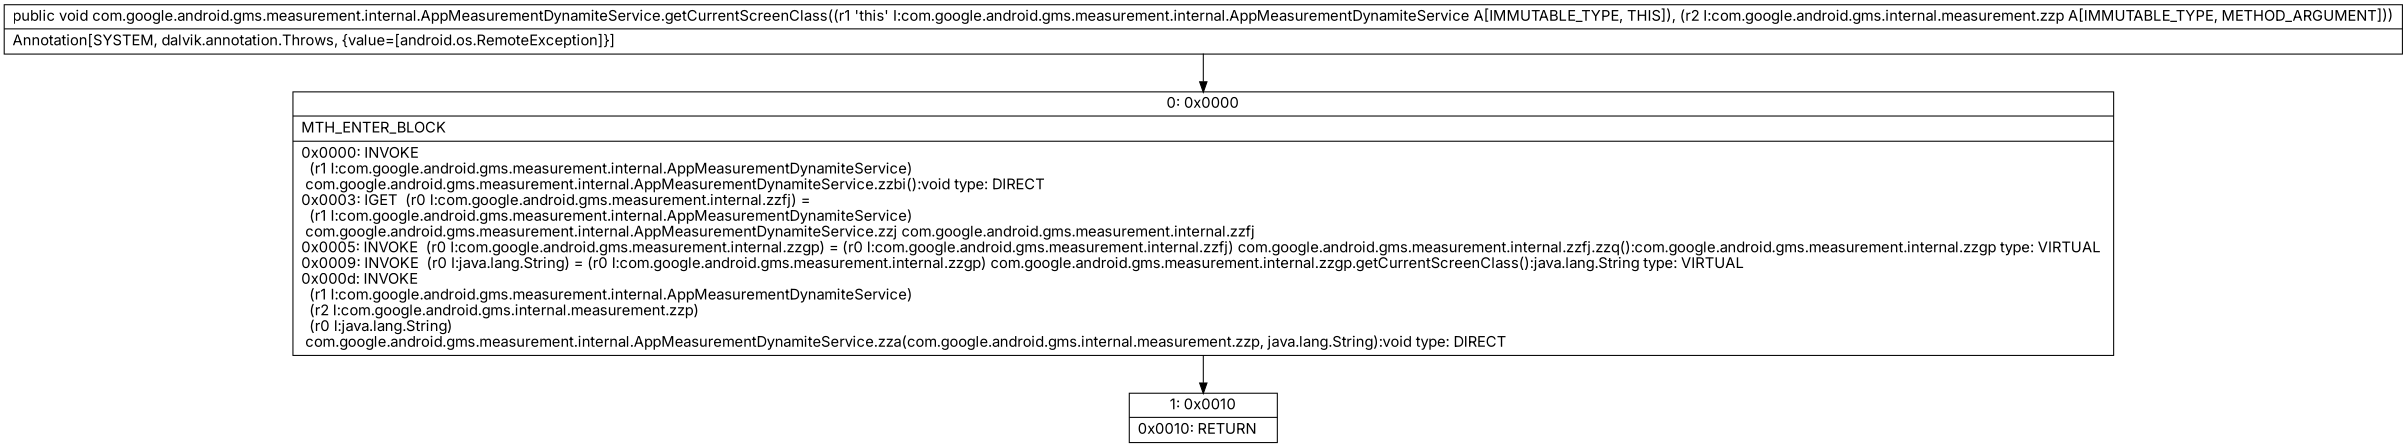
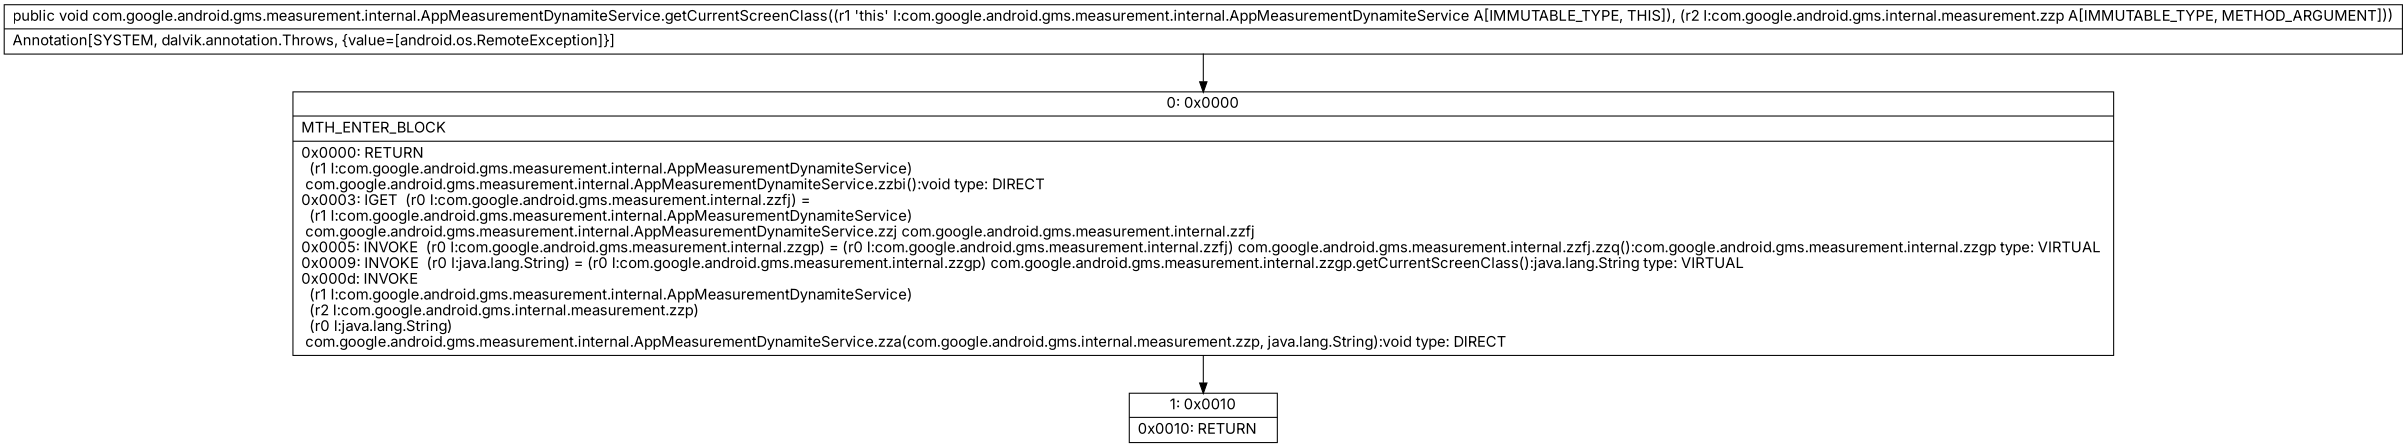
node "0: 0x0000": text "0x0000: INVOKE" -> "0x0000: RETURN"
